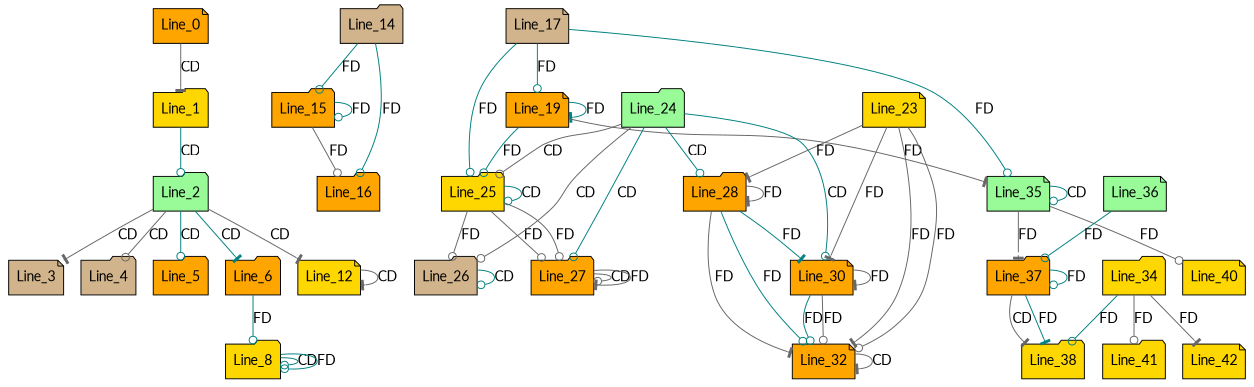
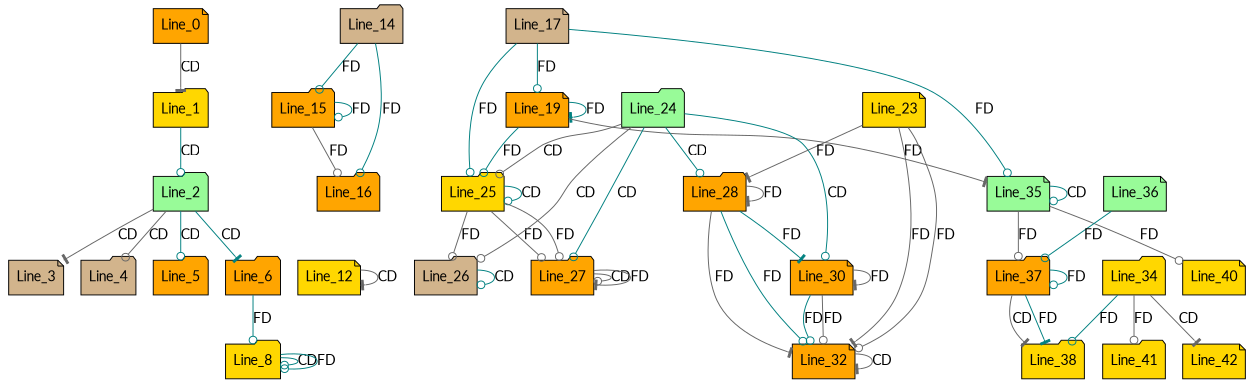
edge "Line_23" -> "Line_30": removed, label "FD"
edge "Line_35" -> "Line_37": arrowhead tee -> odot
edge "Line_2" -> "Line_12": removed, label "CD"
edge "Line_34" -> "Line_42": label "FD" -> "CD"
